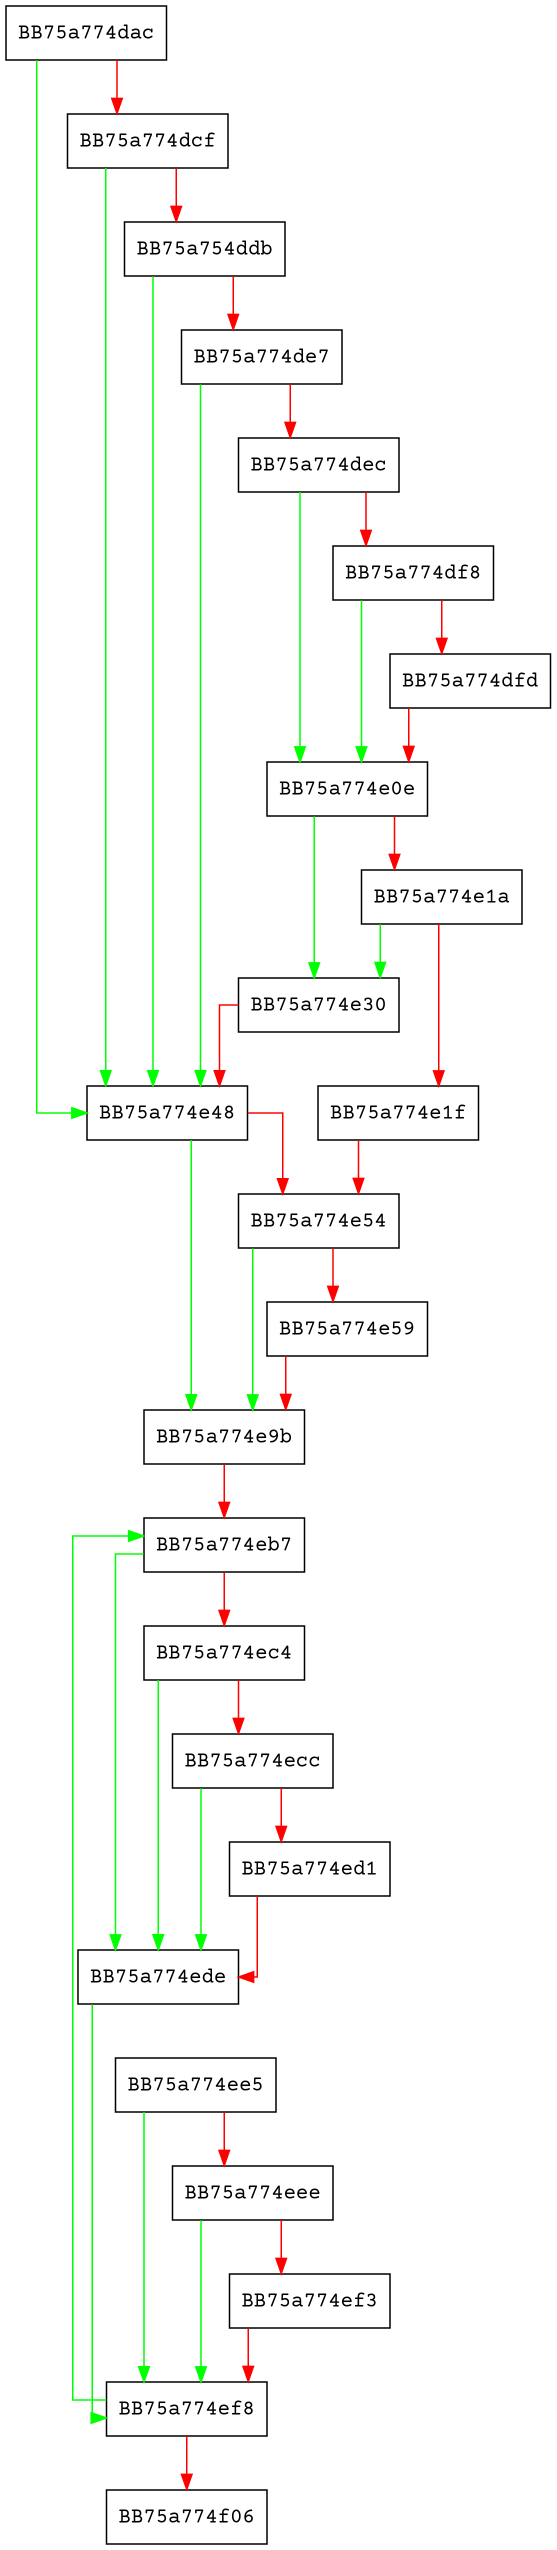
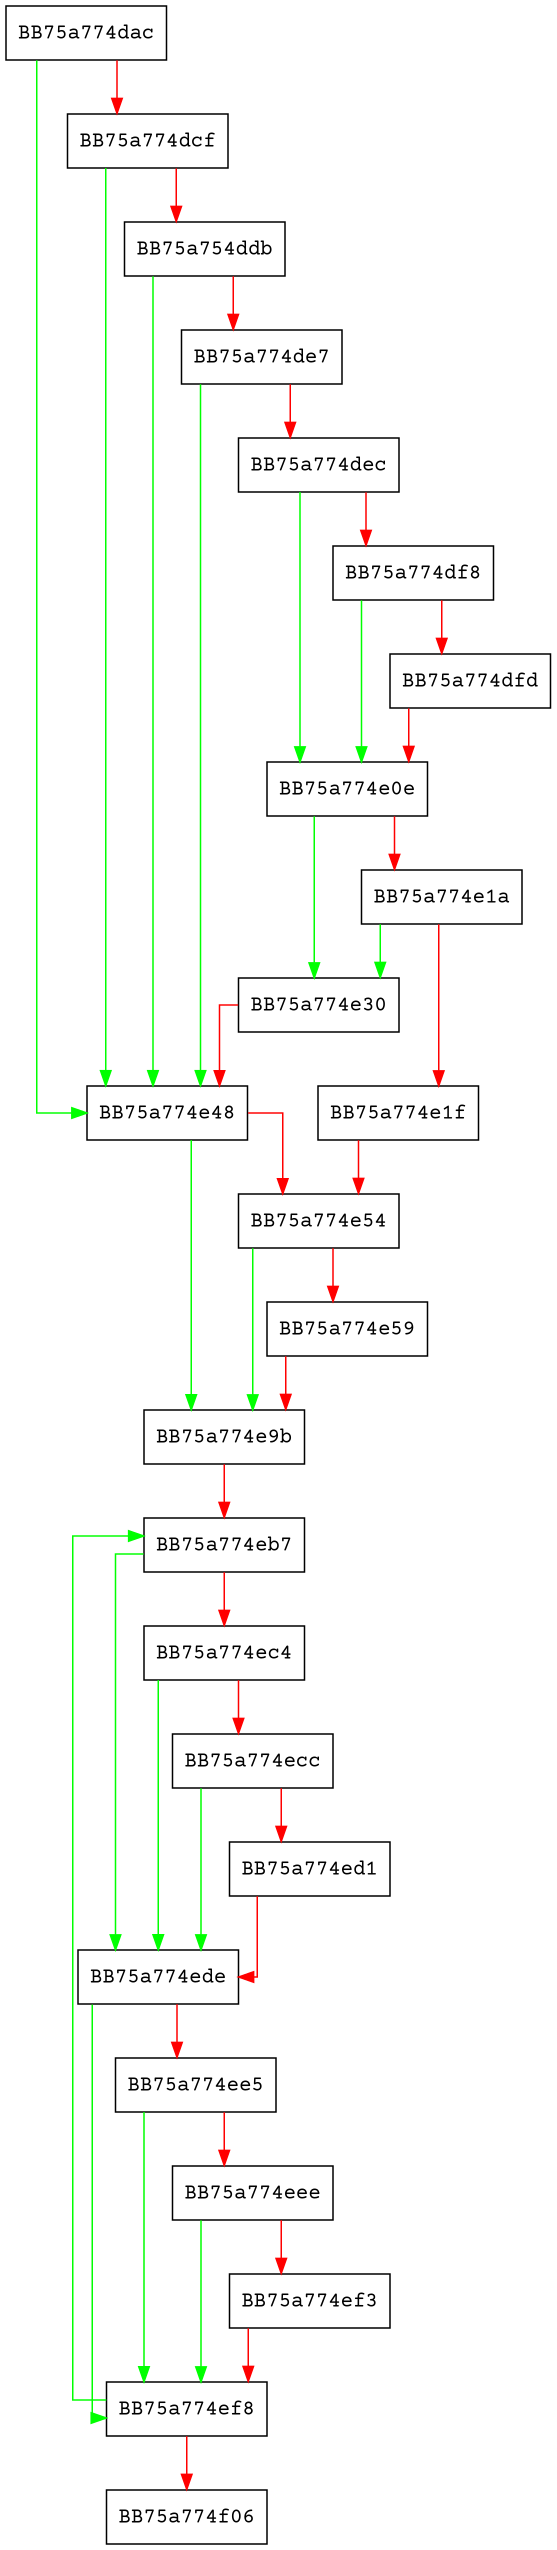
edge "BB75a774ede" -> "BB75a774ee5": added
